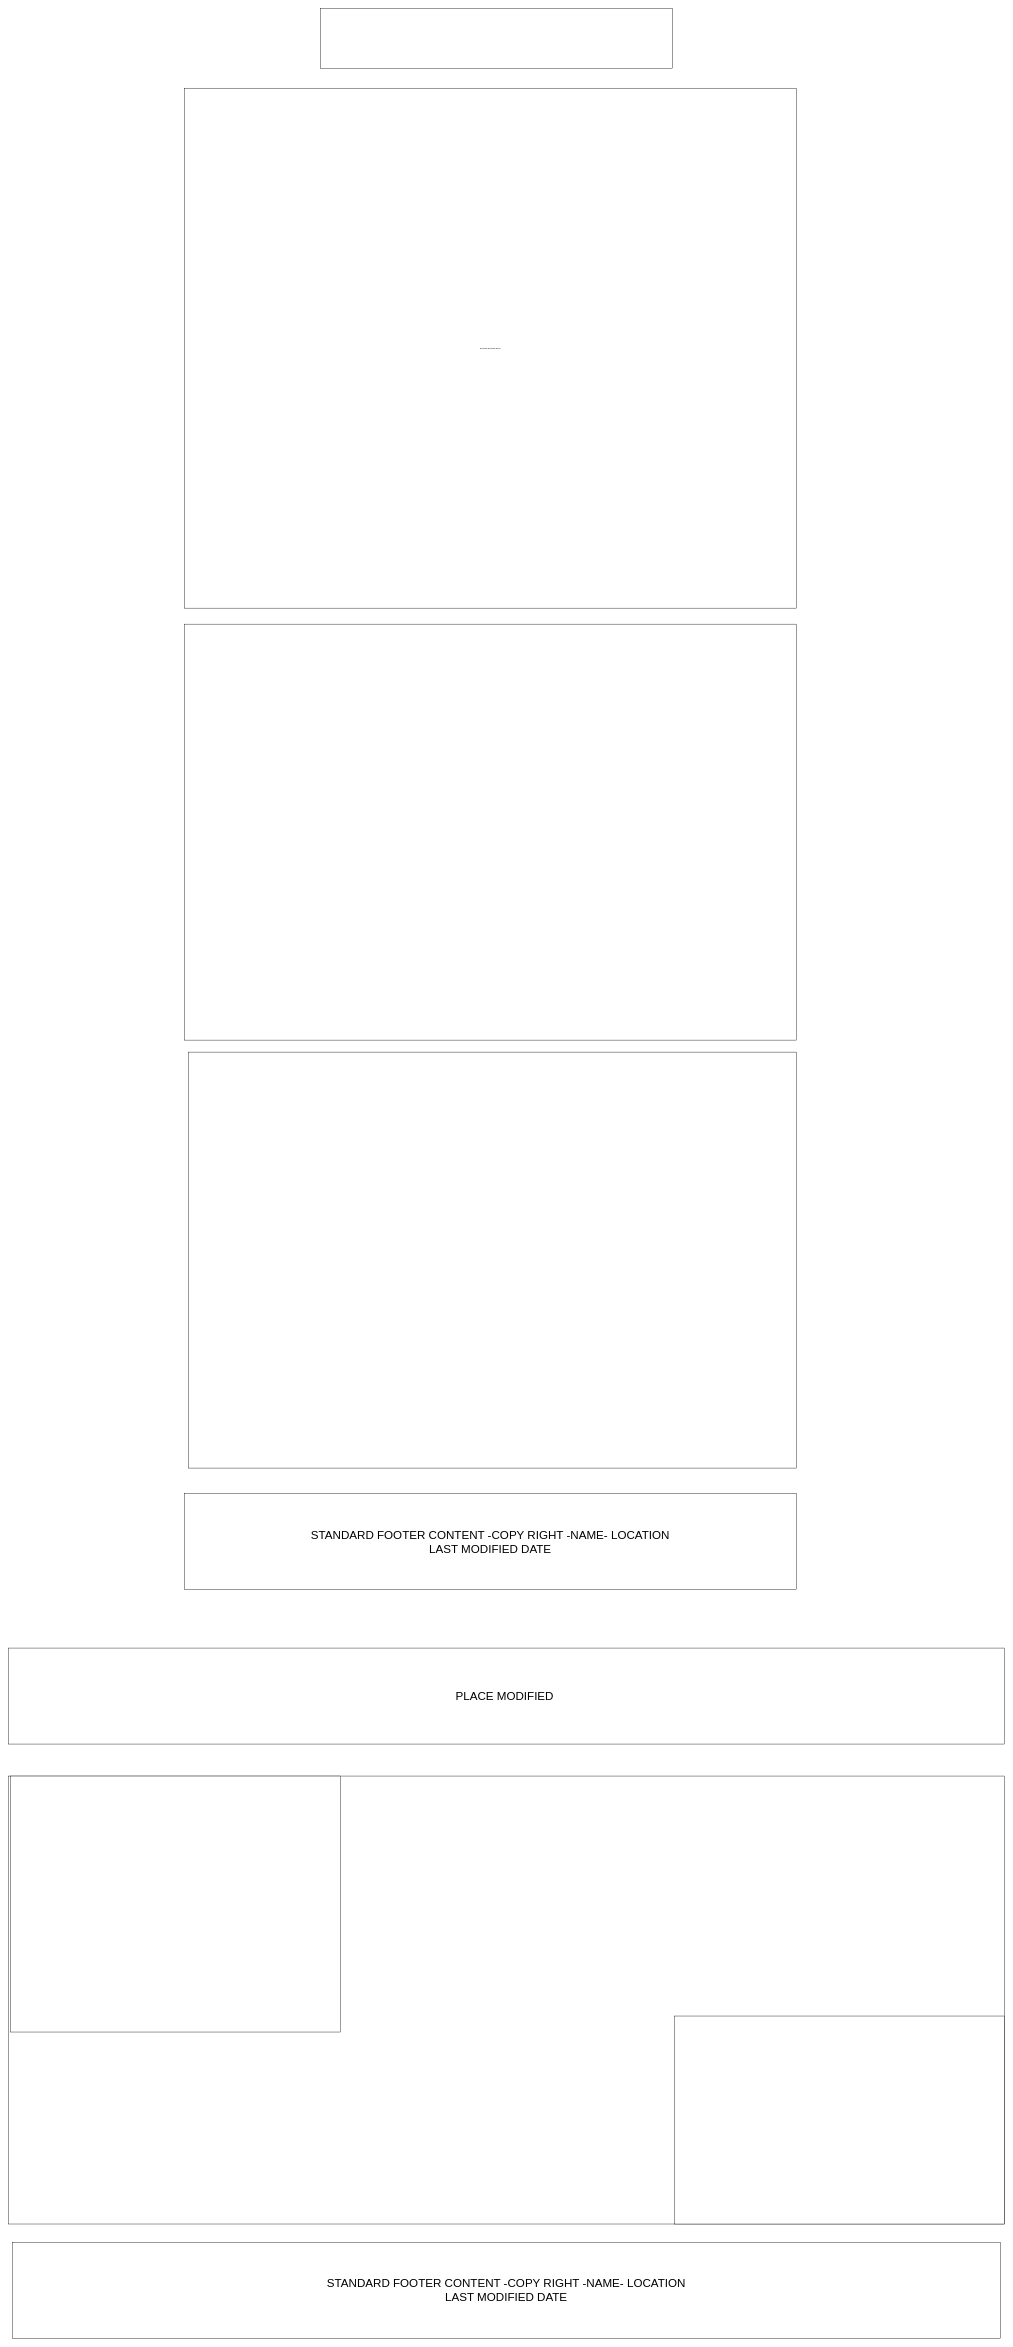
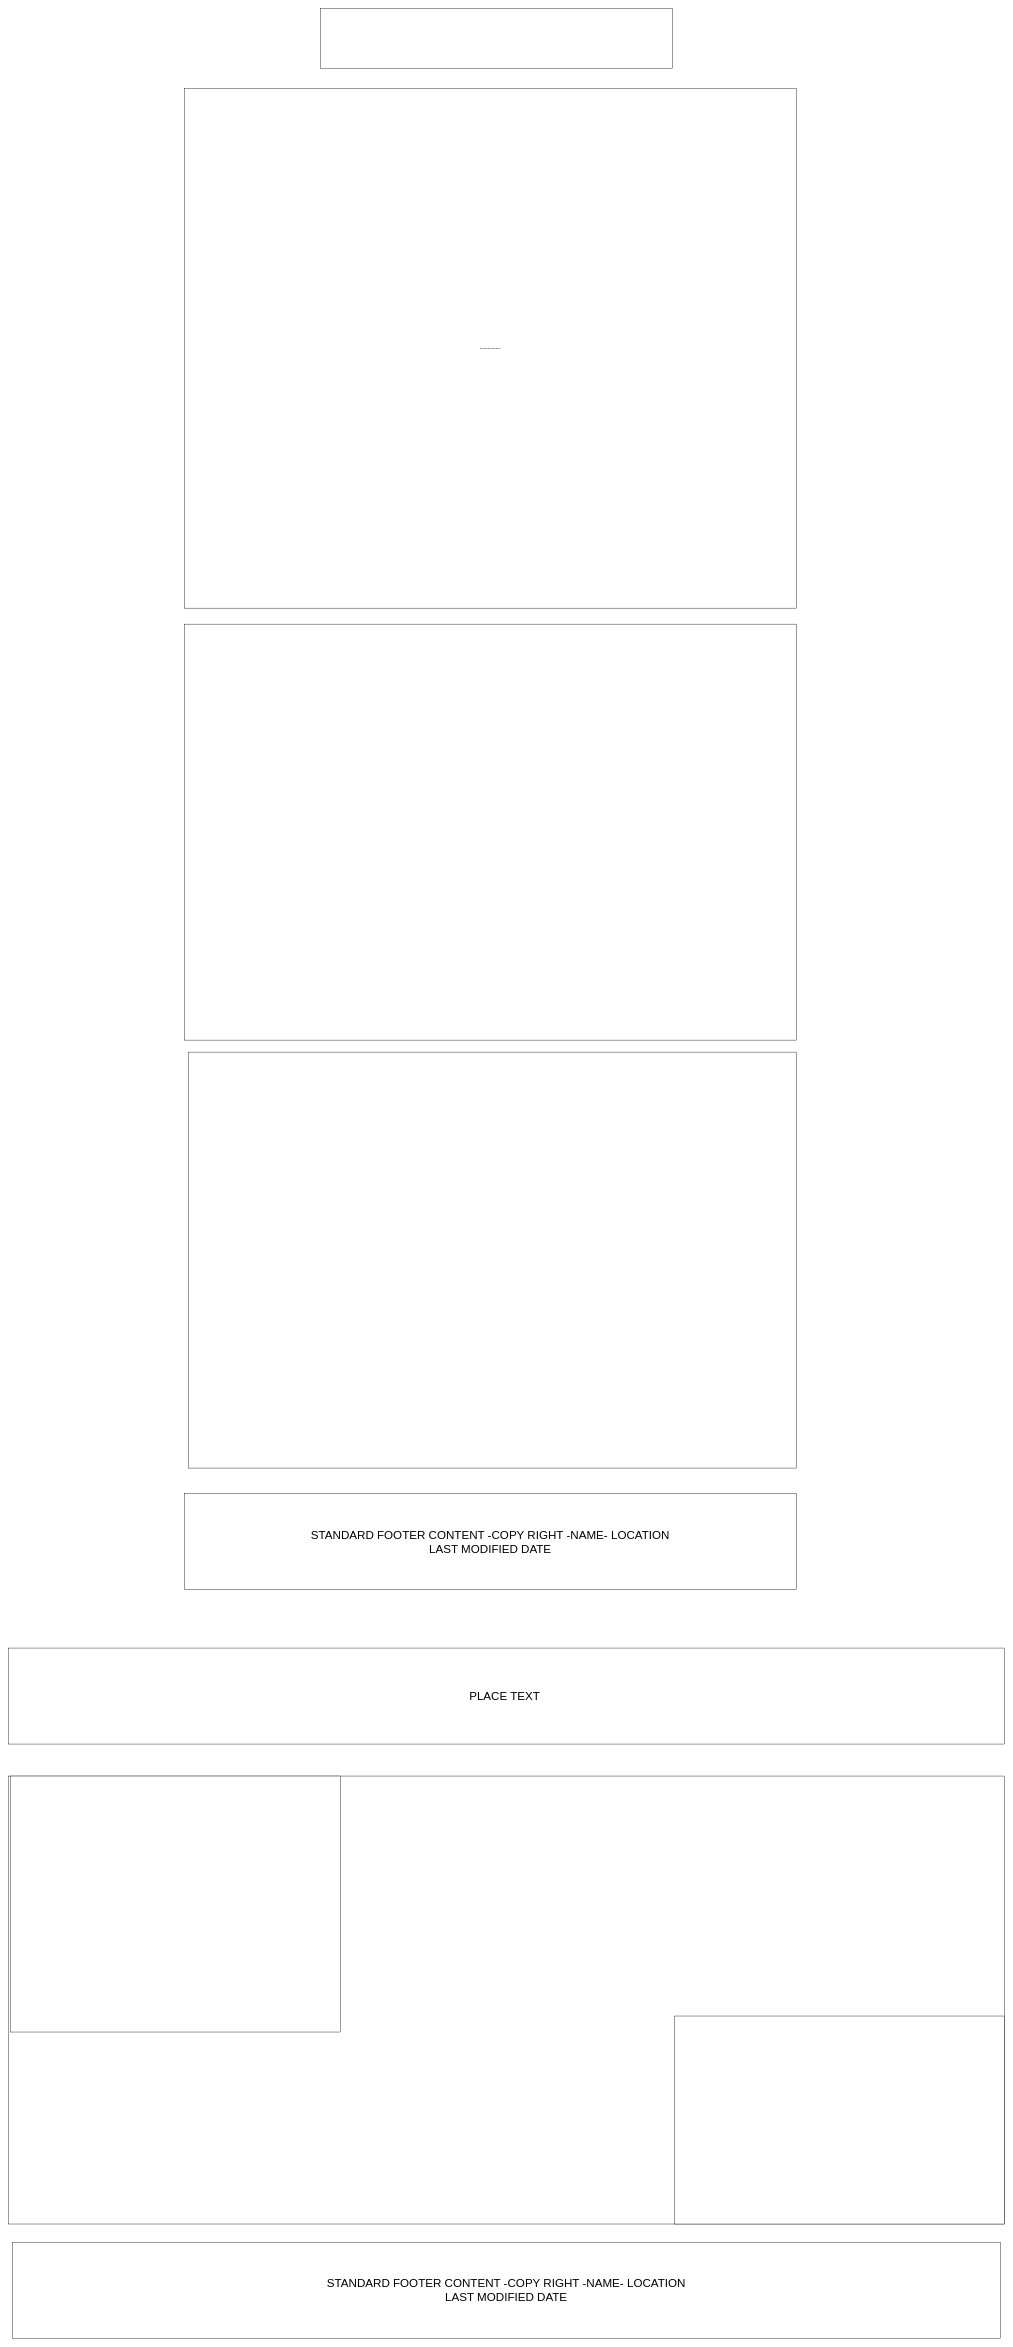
node "PLACE MODIFIED": label "PLACE MODIFIED" -> "PLACE TEXT"
